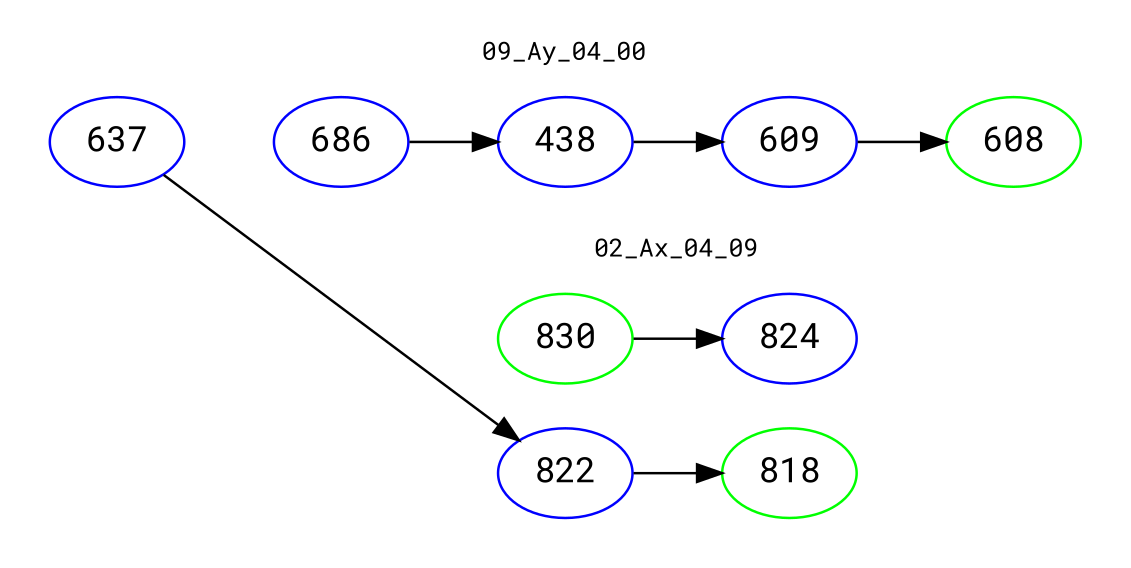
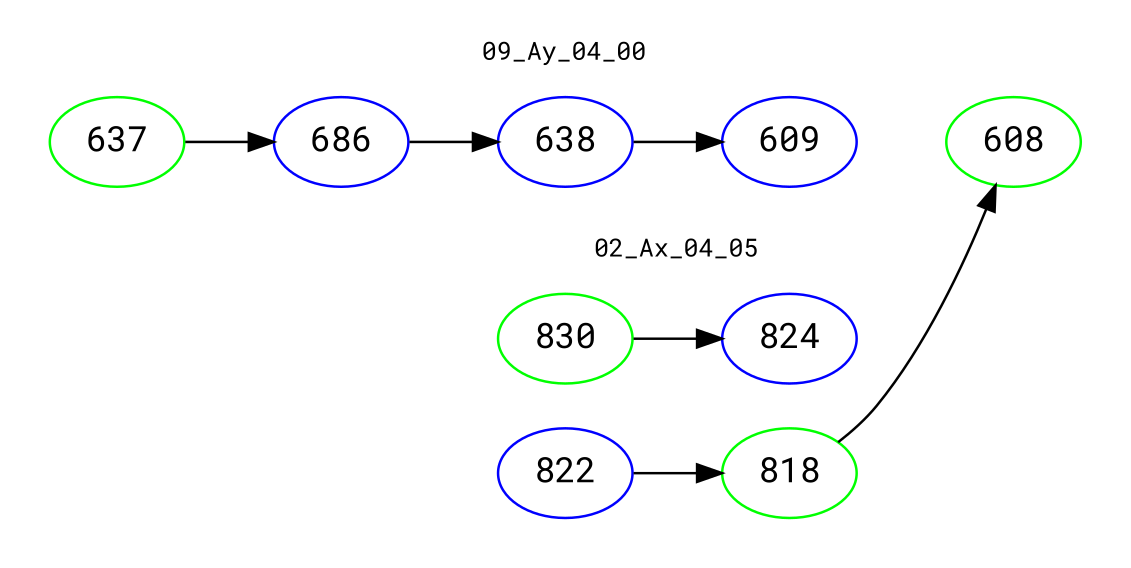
node "637": color blue -> green
node "438": label "438" -> "638"
edge "609" -> "608": now "818" -> "608"
cluster "02_Ax_04_09": label "02_Ax_04_09" -> "02_Ax_04_05"
edge "637" -> "822": now "637" -> "686"
